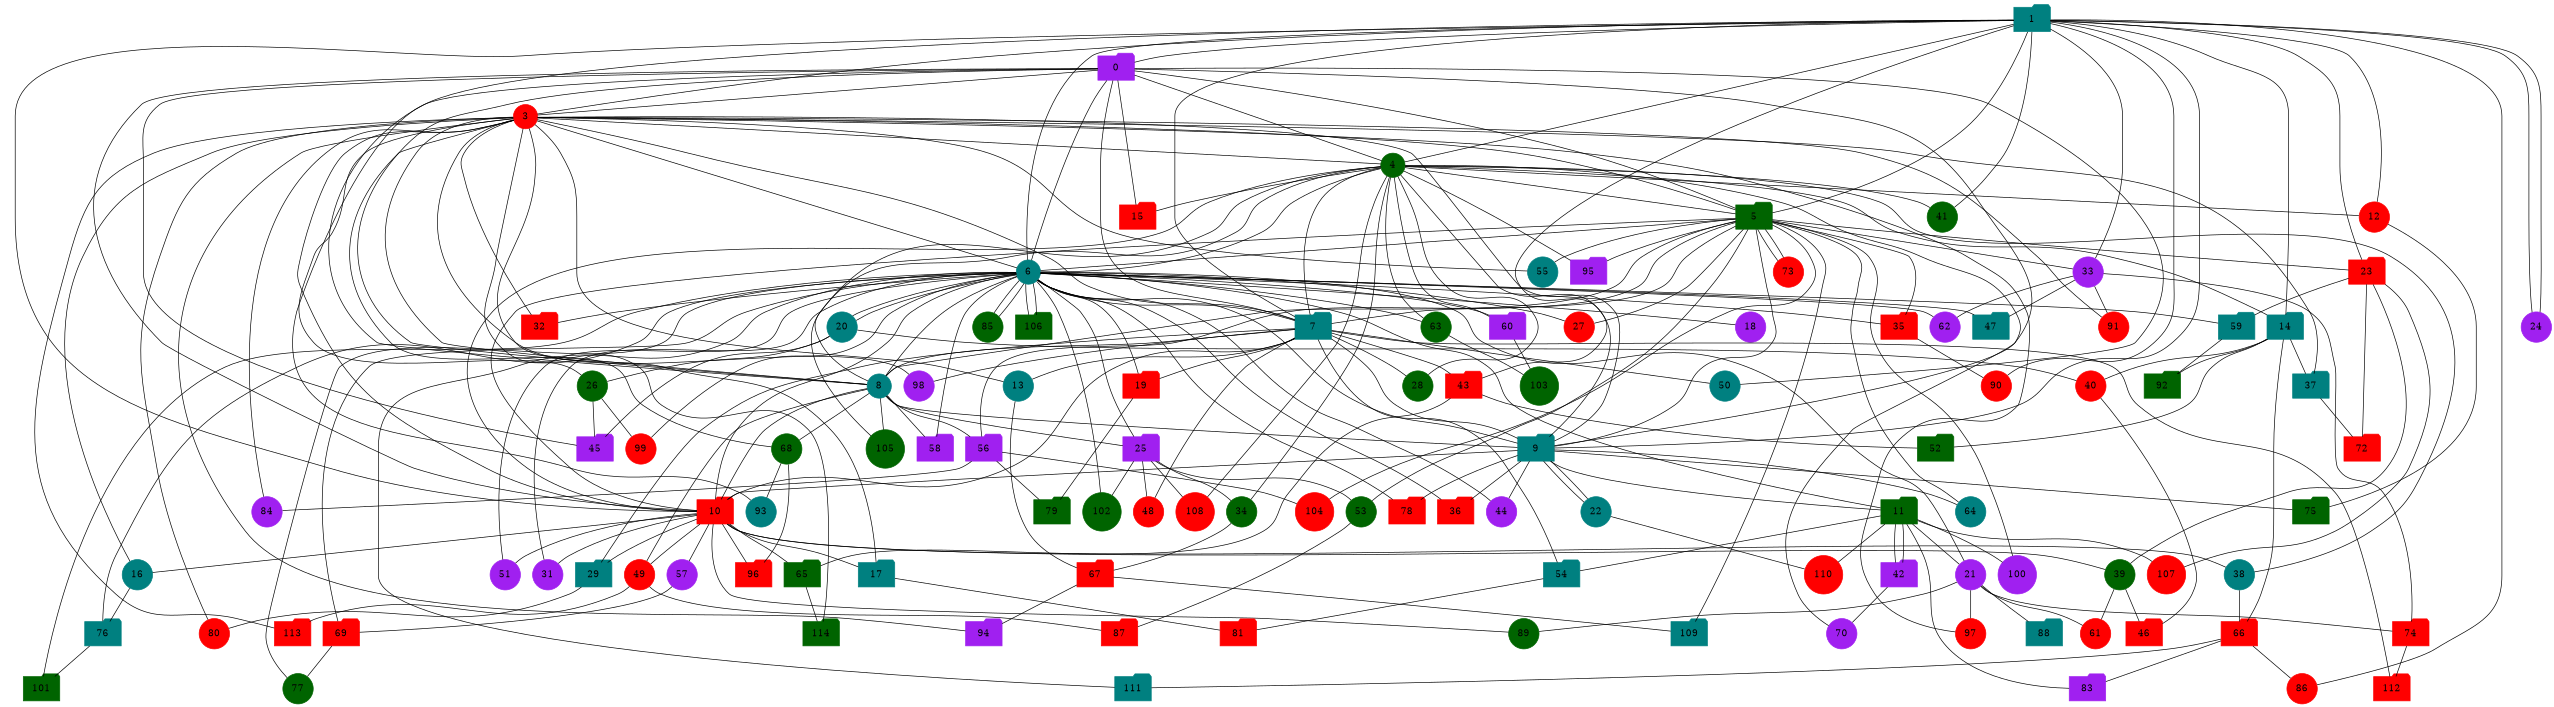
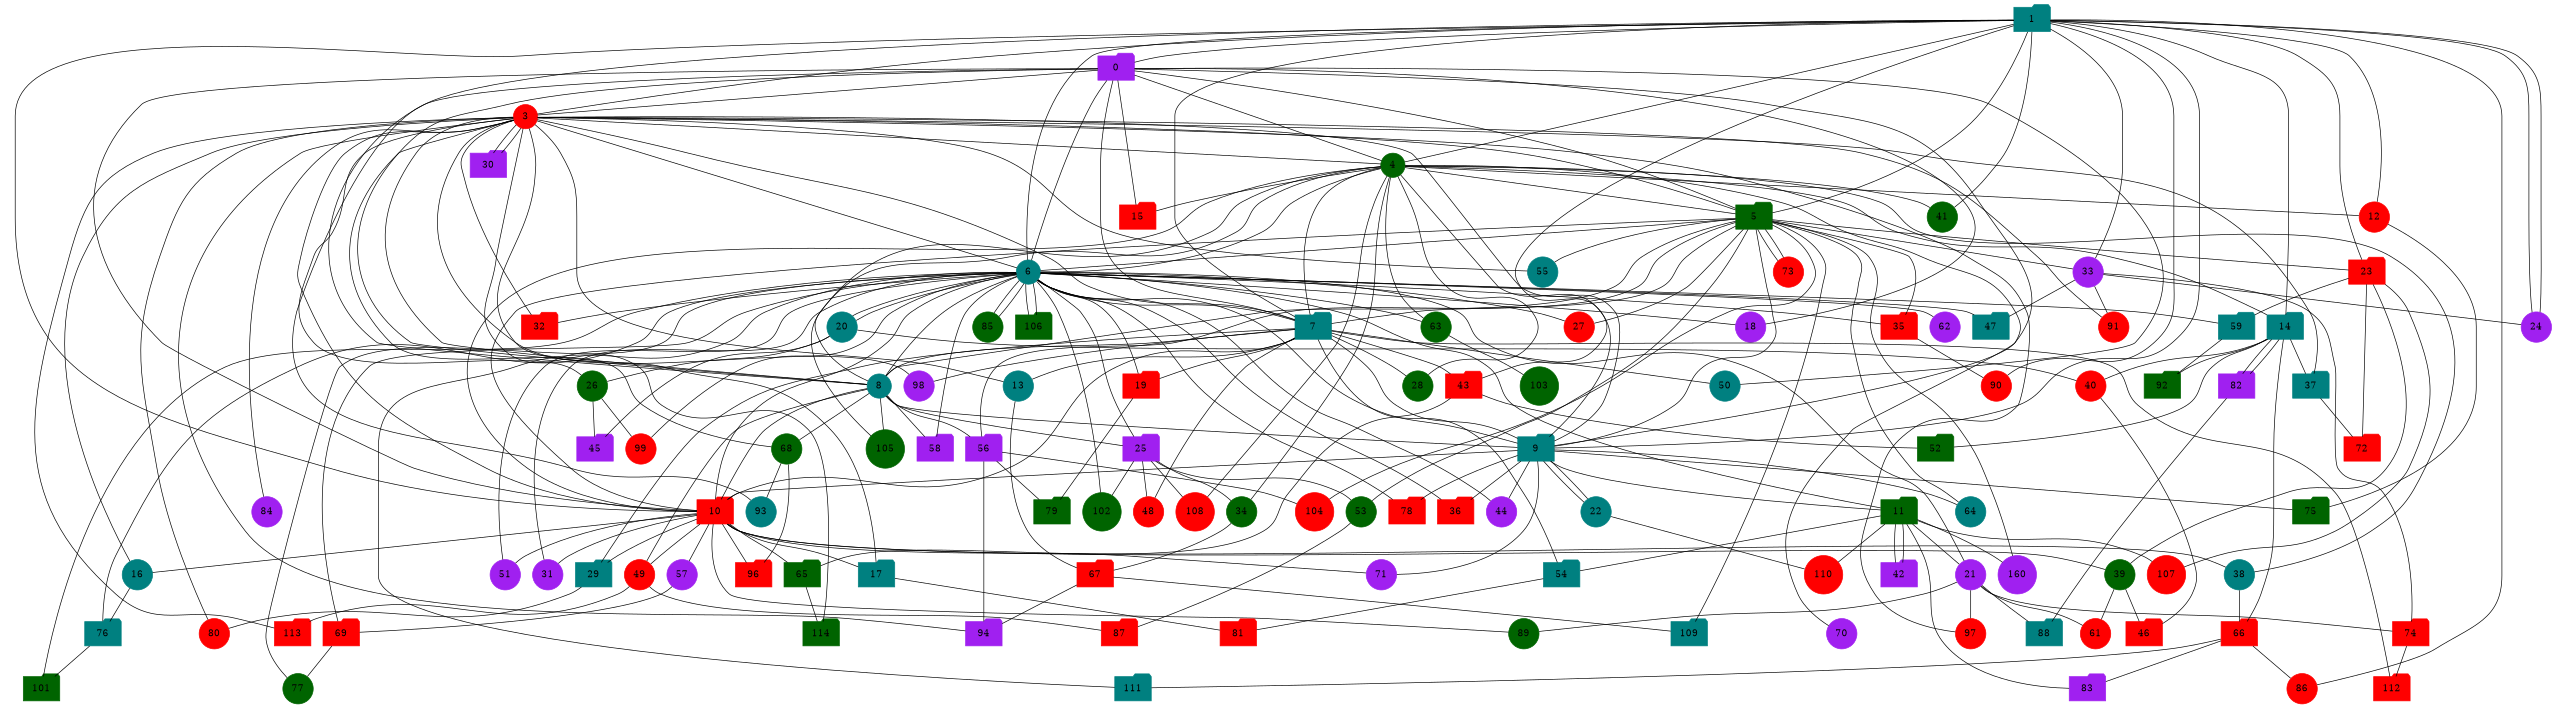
edge "0" -- "45": now "0" -- "18"
node "30": added
node "95": removed
edge "33" -- "62": now "33" -- "24"
node "60": removed
node "82": added
edge "56" -- "84": now "56" -- "94"
node "71": added
node "100": label "100" -> "160"
edge "42" -- "70": removed
